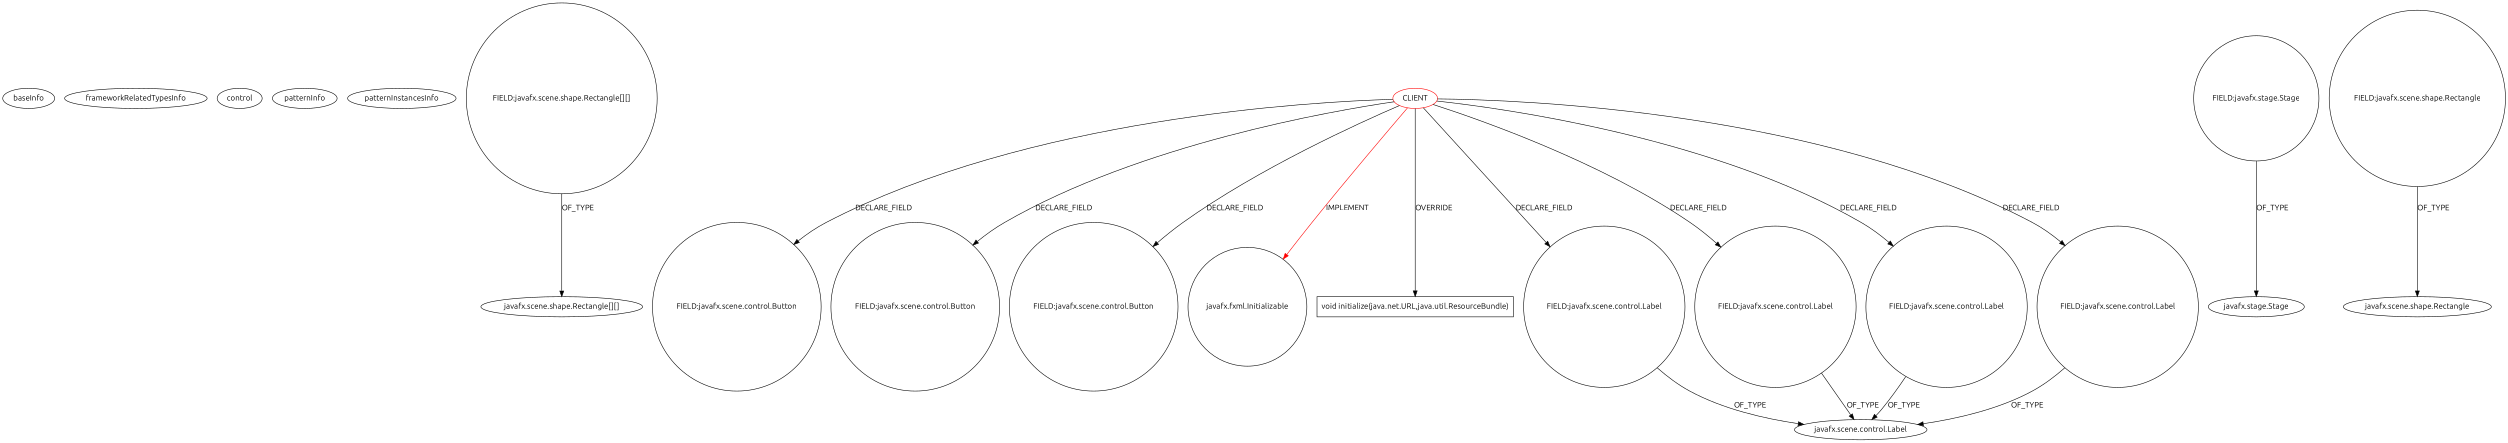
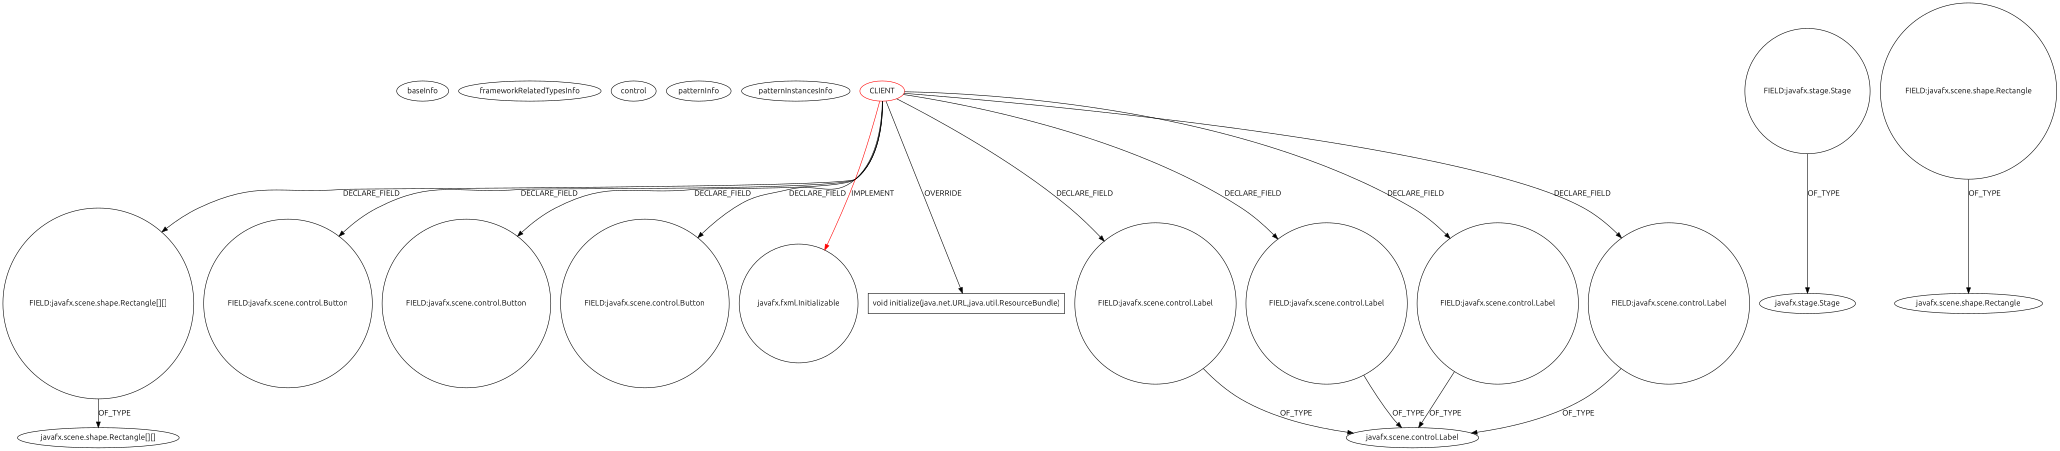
edge "CLIENT" -> "FIELD:javafx.scene.shape.Rectangle[][]": added, label "DECLARE_FIELD"
